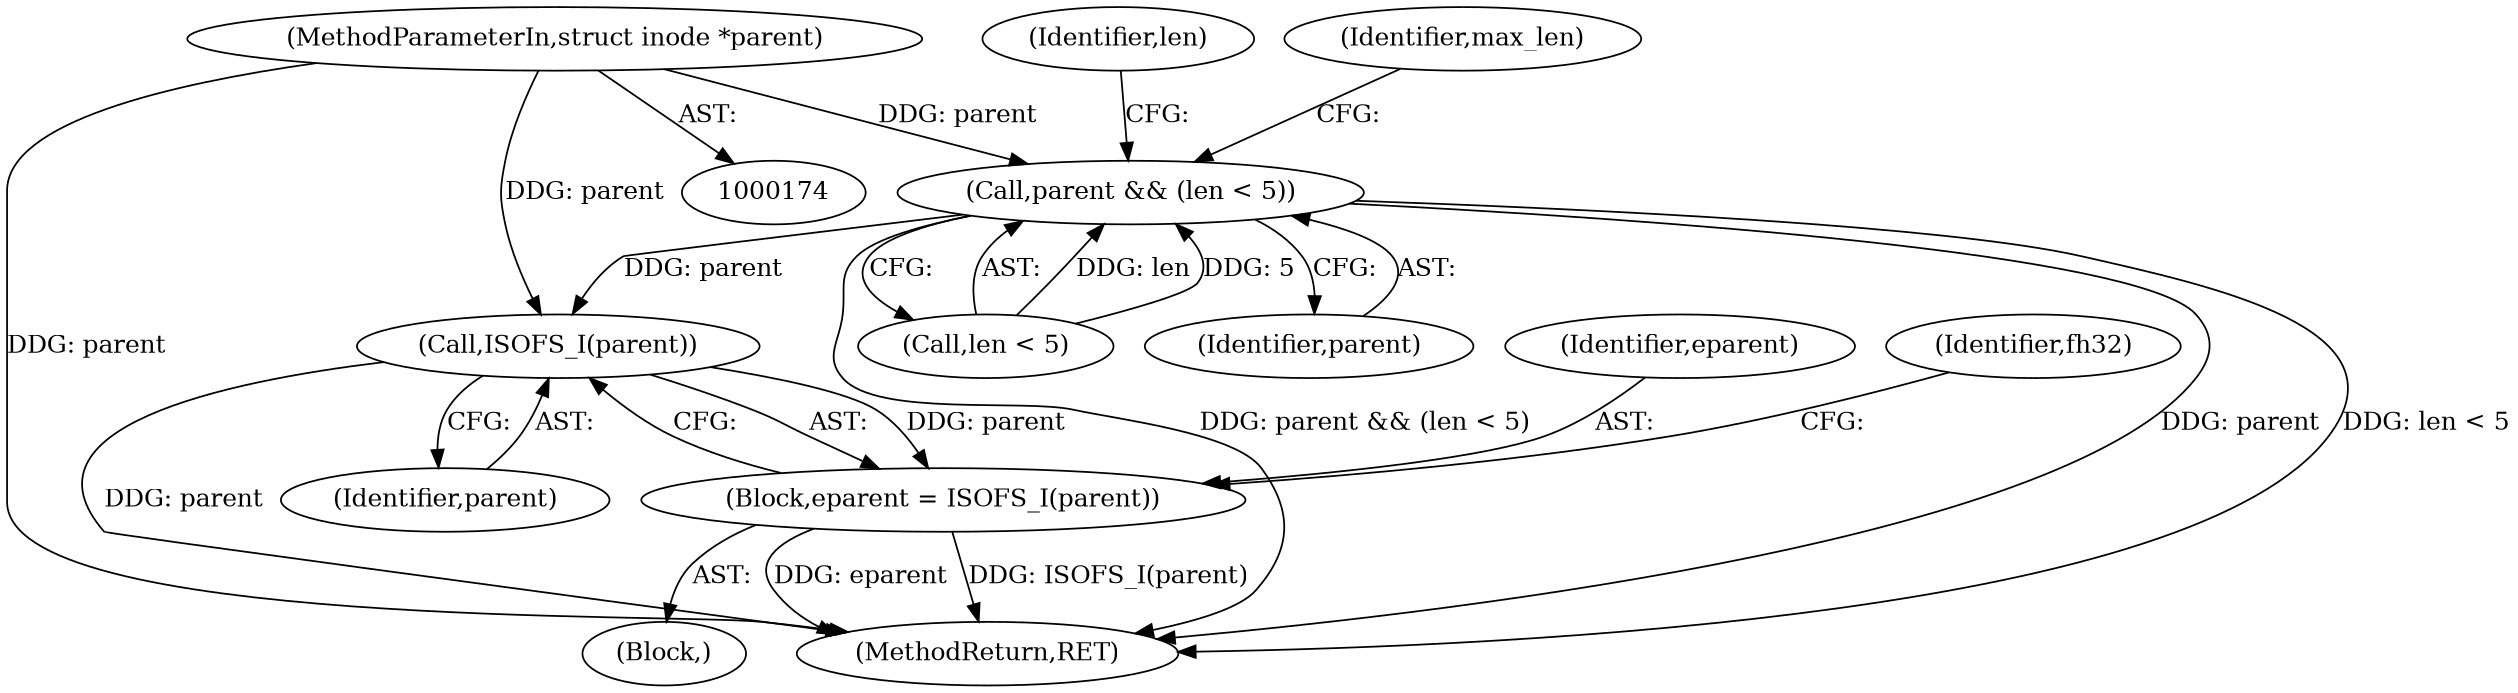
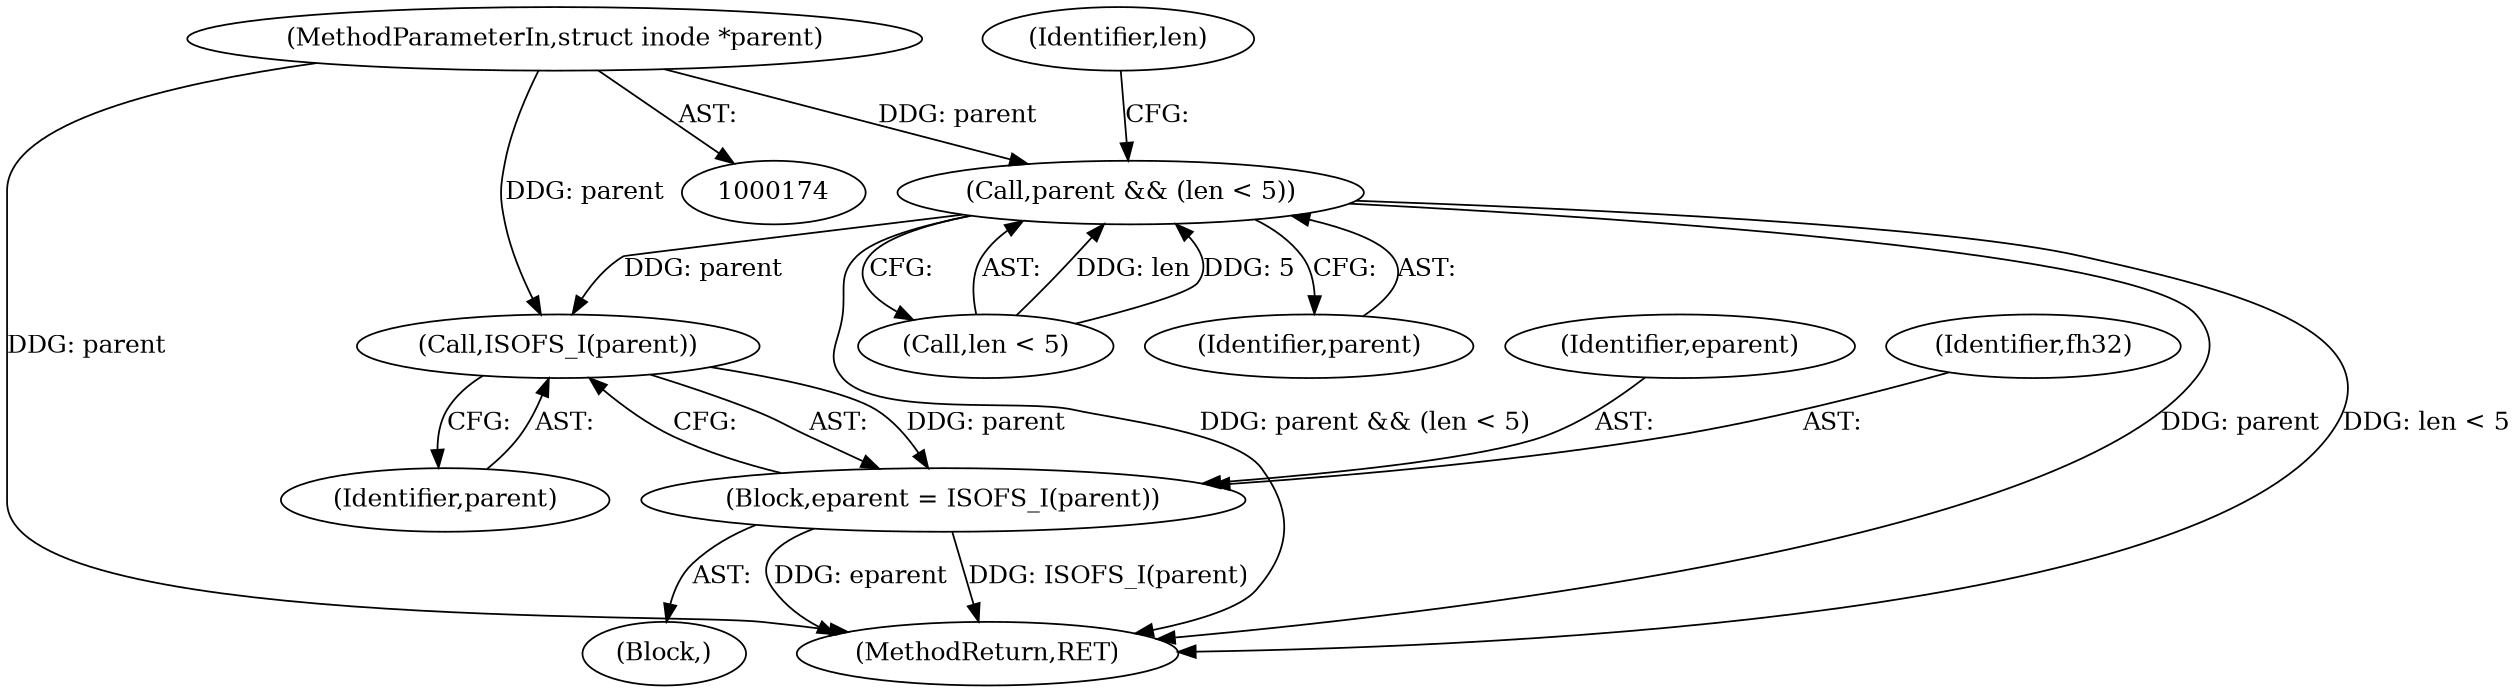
node "(Identifier,max_len)": removed
edge "(Identifier,fh32)" -> "(Block,eparent = ISOFS_I(parent))": label "CFG: " -> "AST: "
edge "(Call,ISOFS_I(parent))" -> "(MethodReturn,RET)": removed, label "DDG: parent"
